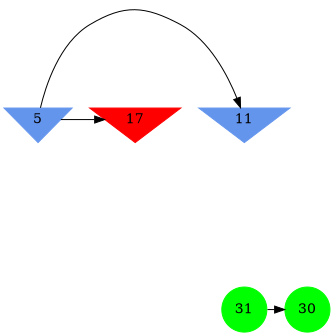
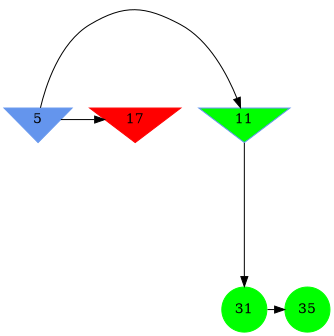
node "11": fillcolor cornflowerblue -> green
edge "11" -> "31": added
node "30": label "30" -> "35"
